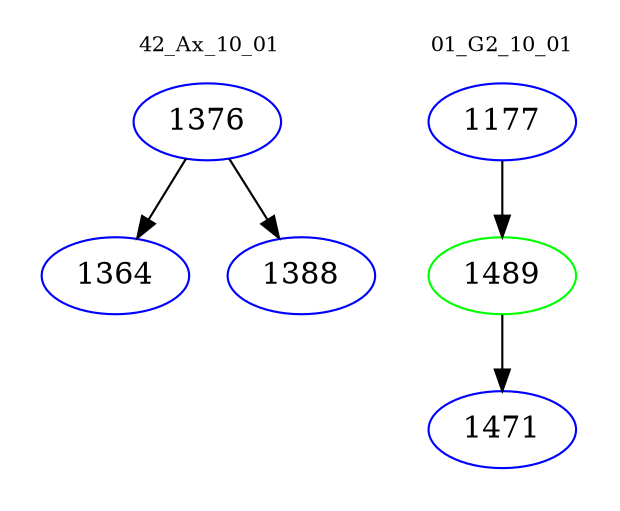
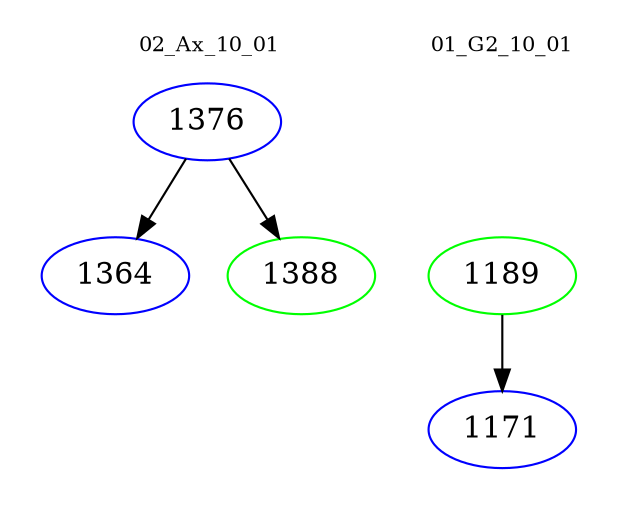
cluster "42_Ax_10_01": label "42_Ax_10_01" -> "02_Ax_10_01"
node "1177": removed
node "1388": color blue -> green
node "1489": label "1489" -> "1189"
node "1471": label "1471" -> "1171"
